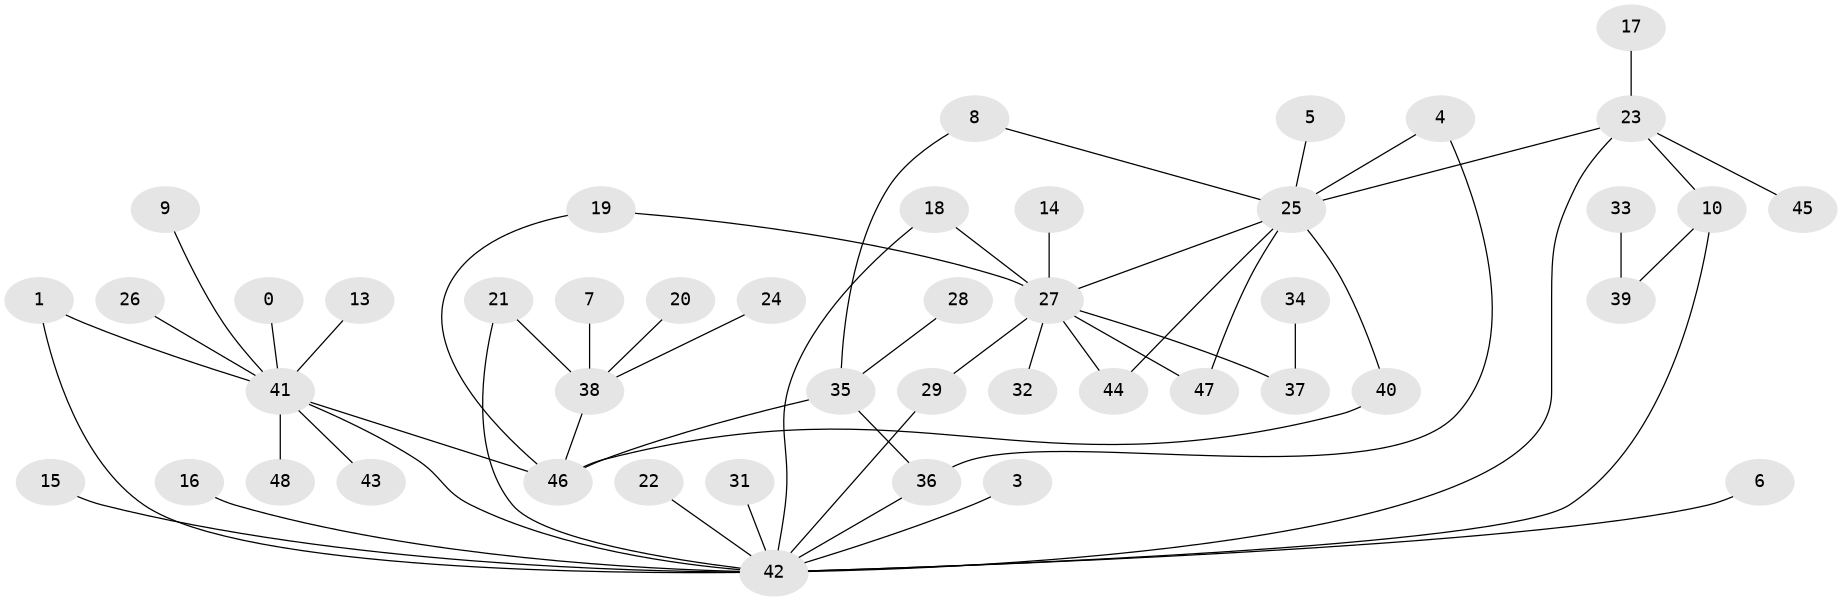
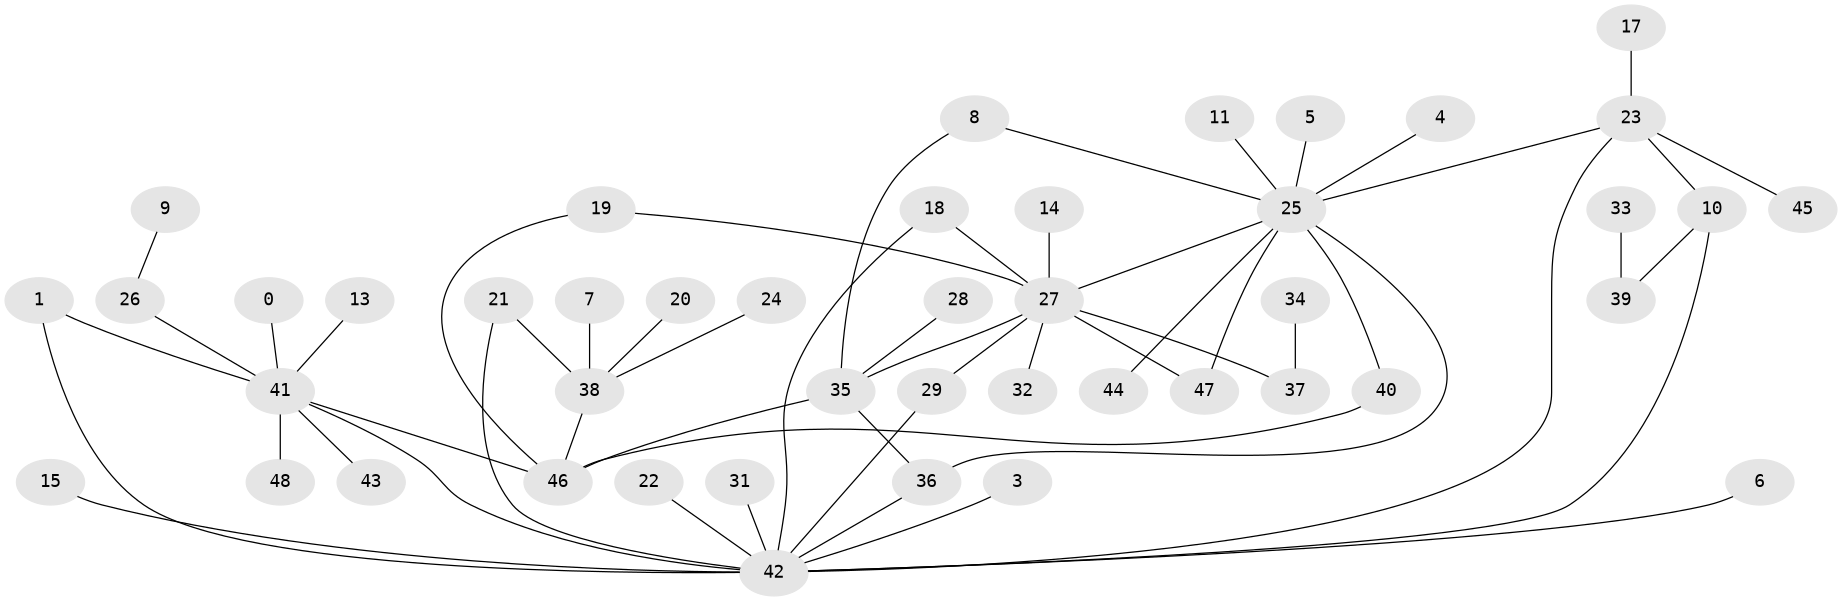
node "11": added
edge "9" -- "41": now "9" -- "26"
edge "27" -- "44": now "27" -- "35"
edge "4" -- "36": now "25" -- "36"
node "16": removed
